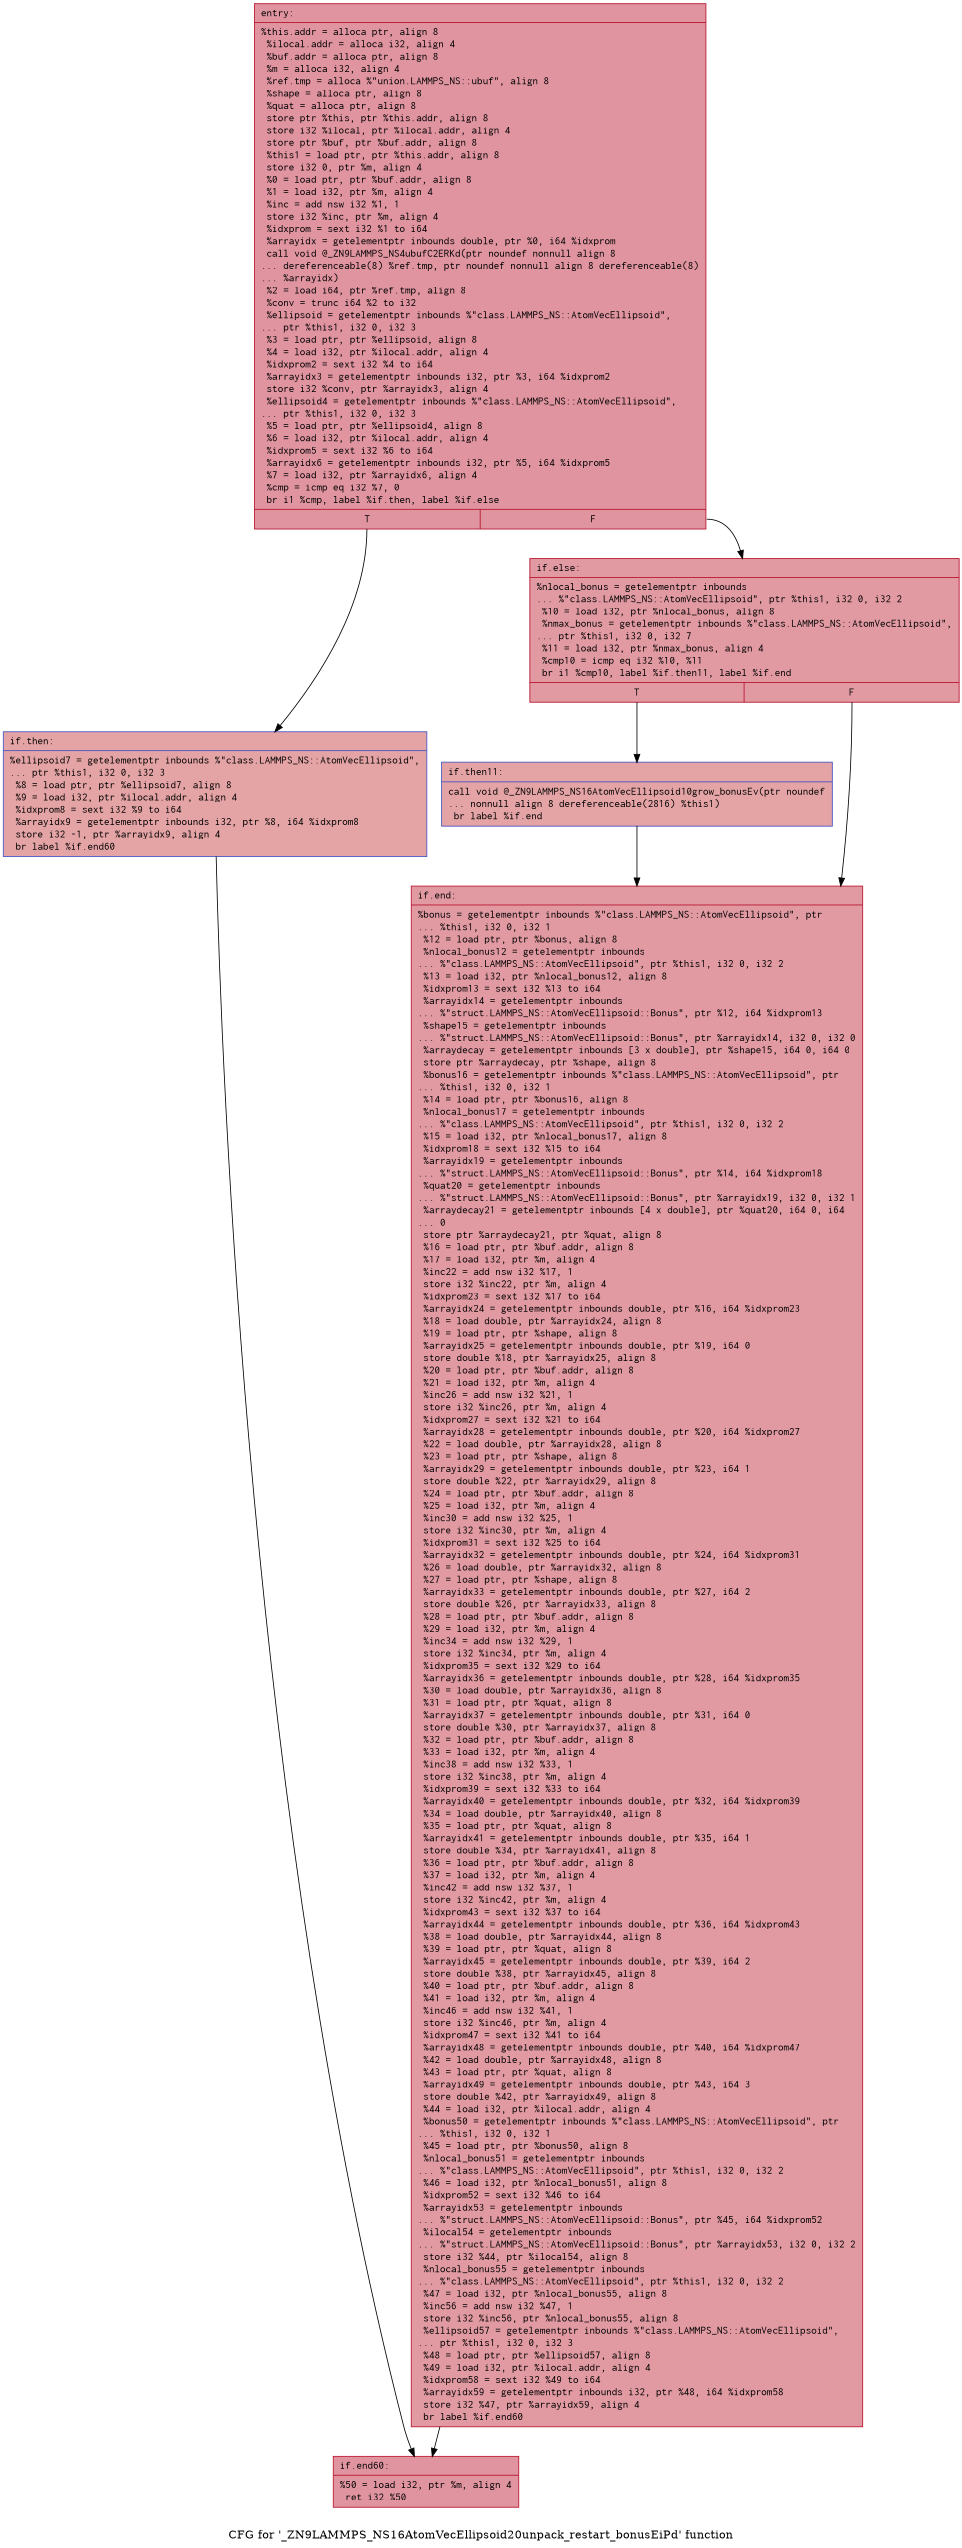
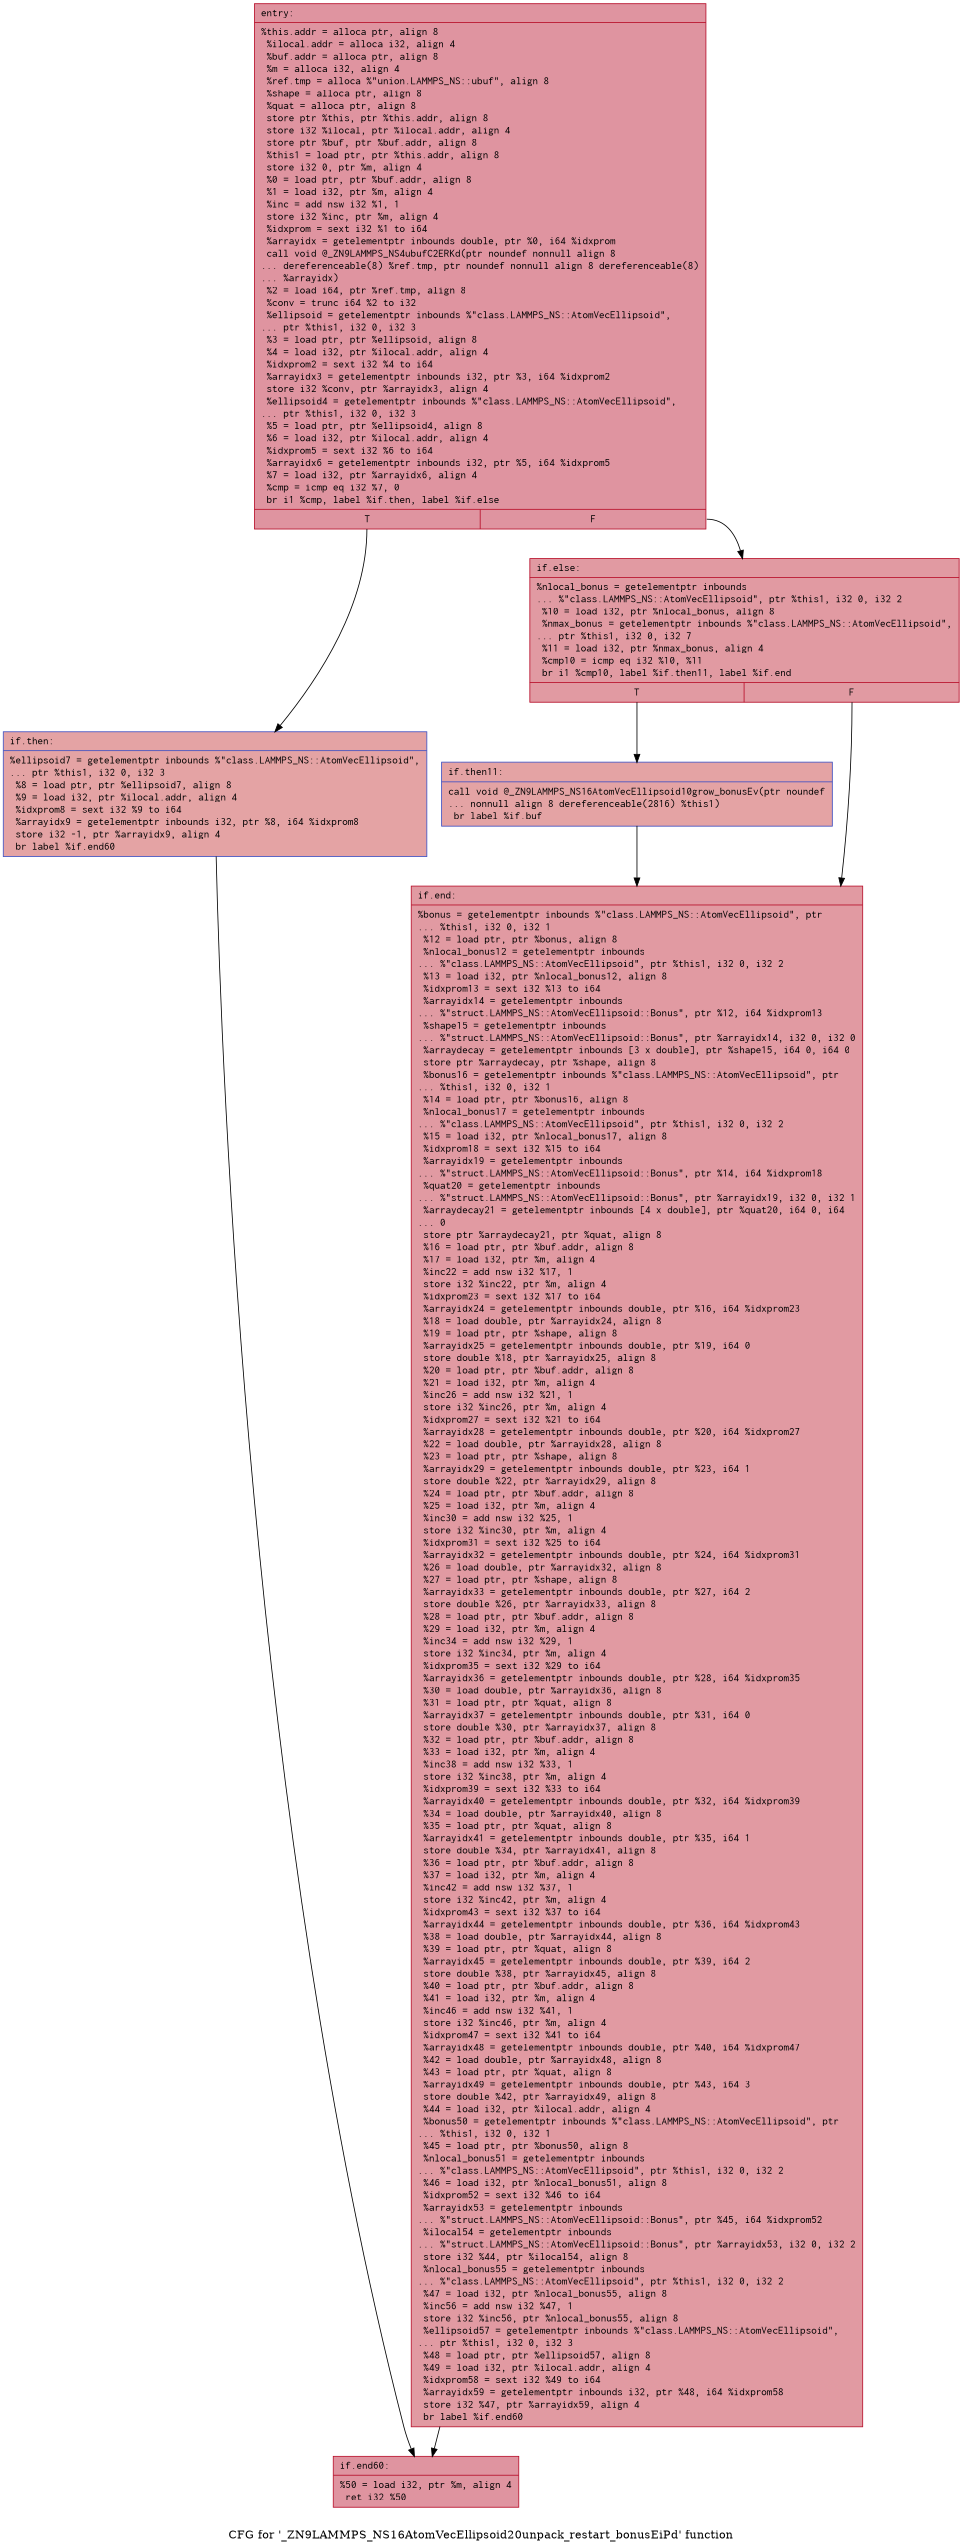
node "if.then11:": text "br label %if.end" -> "br label %if.buf"
